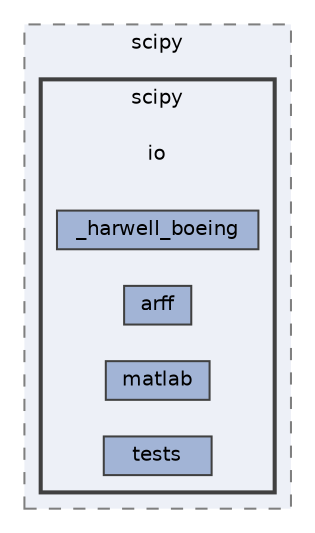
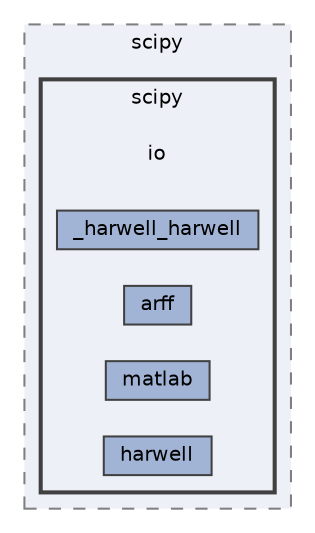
node "_harwell_boeing": label "_harwell_boeing" -> "_harwell_harwell"
node "tests": label "tests" -> "harwell"
